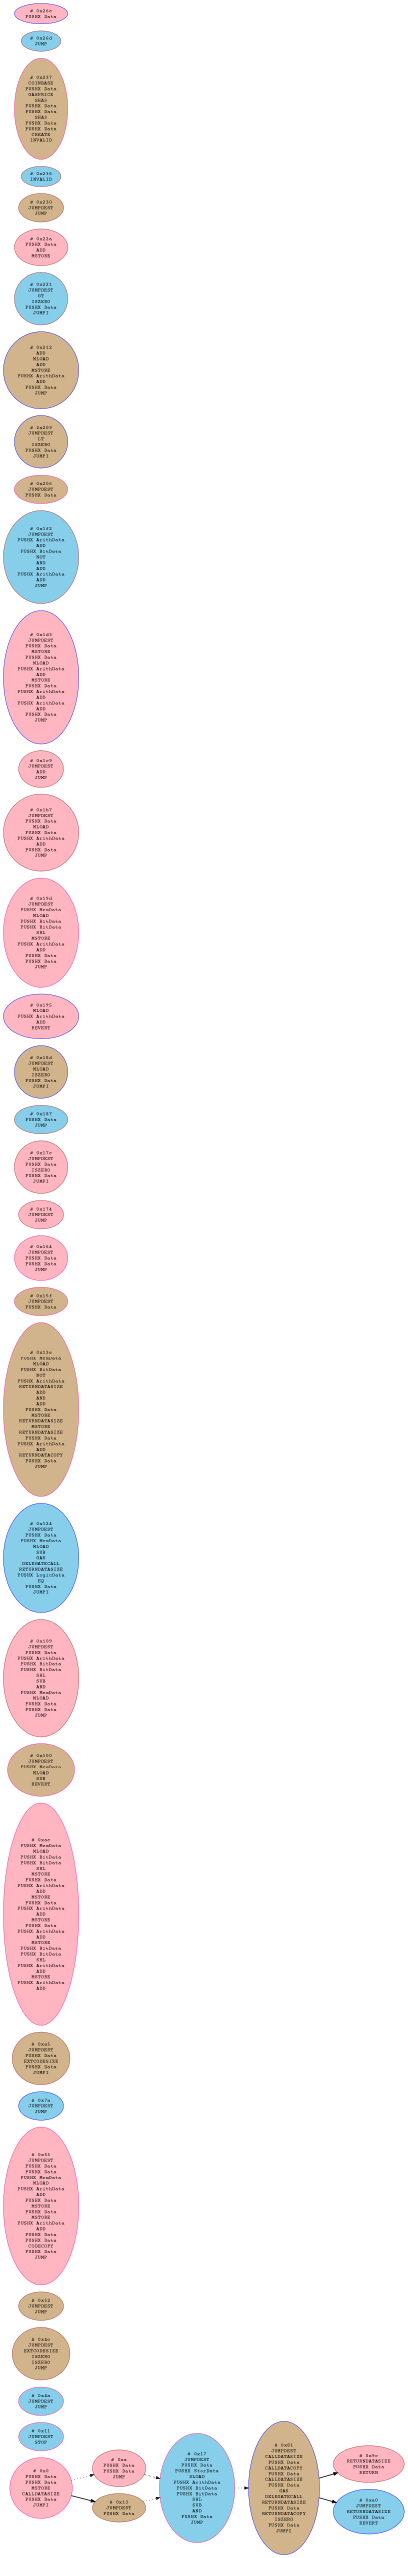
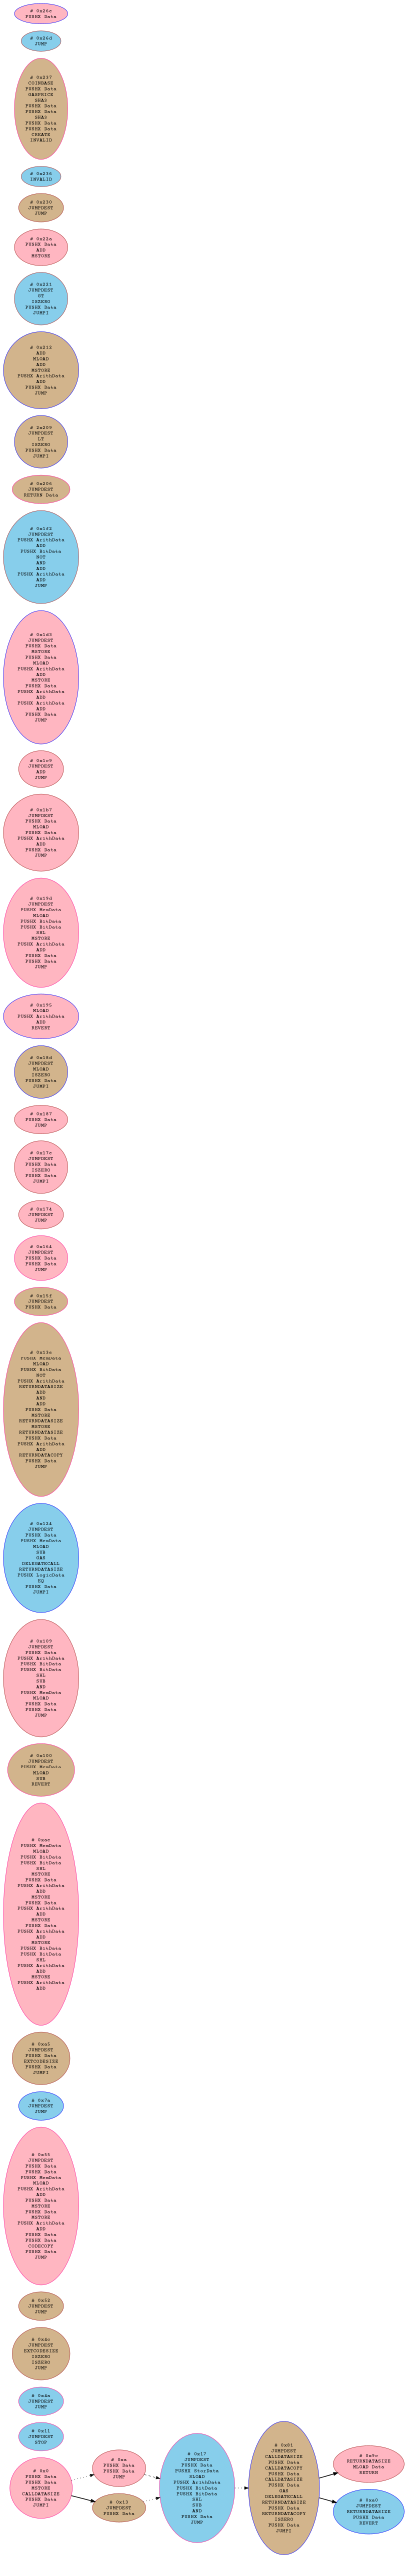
node "# 0x206 JUMPDEST PUSHX Data": label "# 0x206 JUMPDEST PUSHX Data" -> "# 0x206 JUMPDEST RETURN Data"
node "# 0x187 PUSHX Data JUMP": fillcolor skyblue -> lightpink
node "# 0x9c RETURNDATASIZE PUSHX Data RETURN": label "# 0x9c RETURNDATASIZE PUSHX Data RETURN" -> "# 0x9c RETURNDATASIZE MLOAD Data RETURN"
